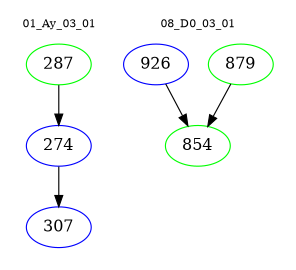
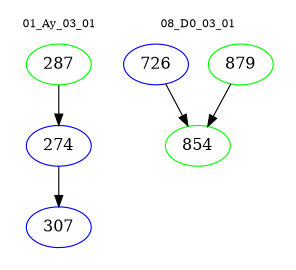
node "926": label "926" -> "726"
